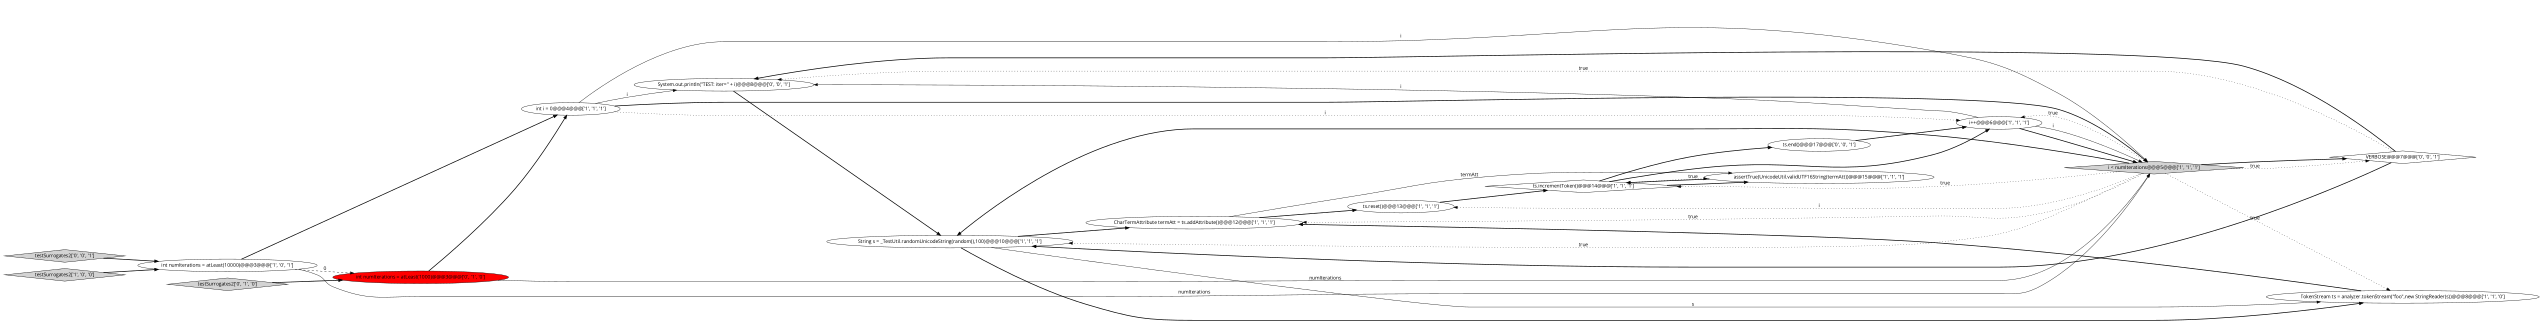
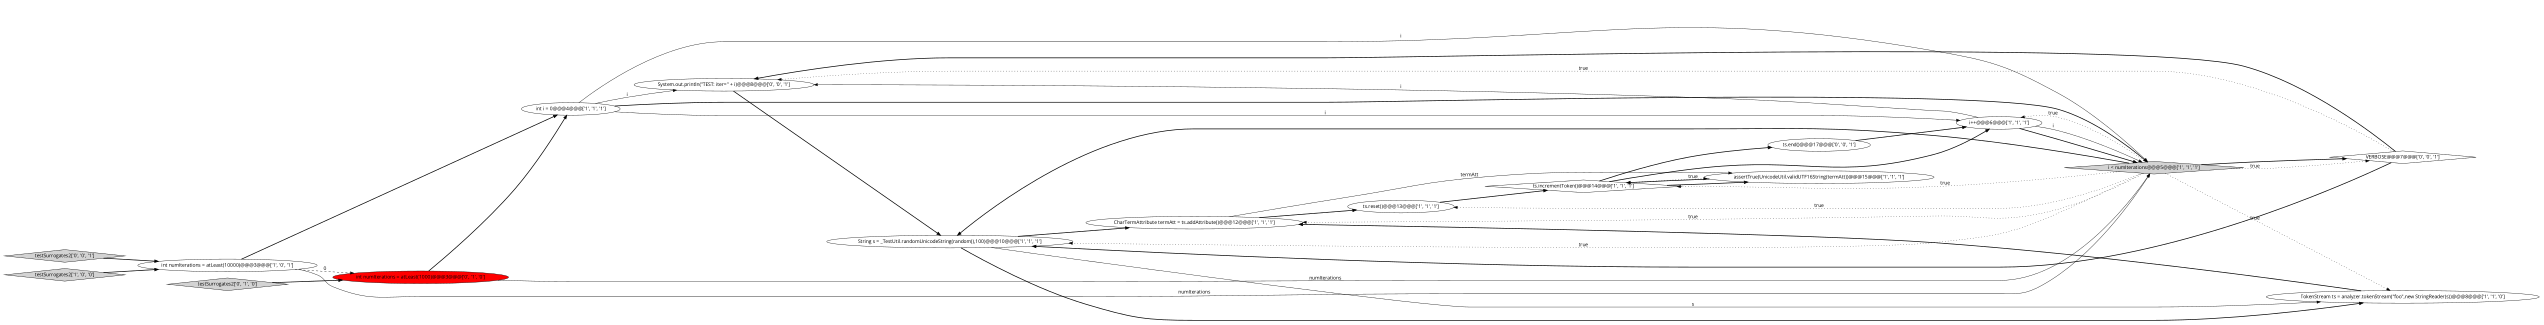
edge "int i = 0@@@4@@@['1', '1', '1']" -> "i++@@@6@@@['1', '1', '1']": style dotted -> solid
edge "i < numIterations@@@5@@@['1', '1', '1']" -> "ts.reset()@@@13@@@['1', '1', '1']": label "i" -> "true"
